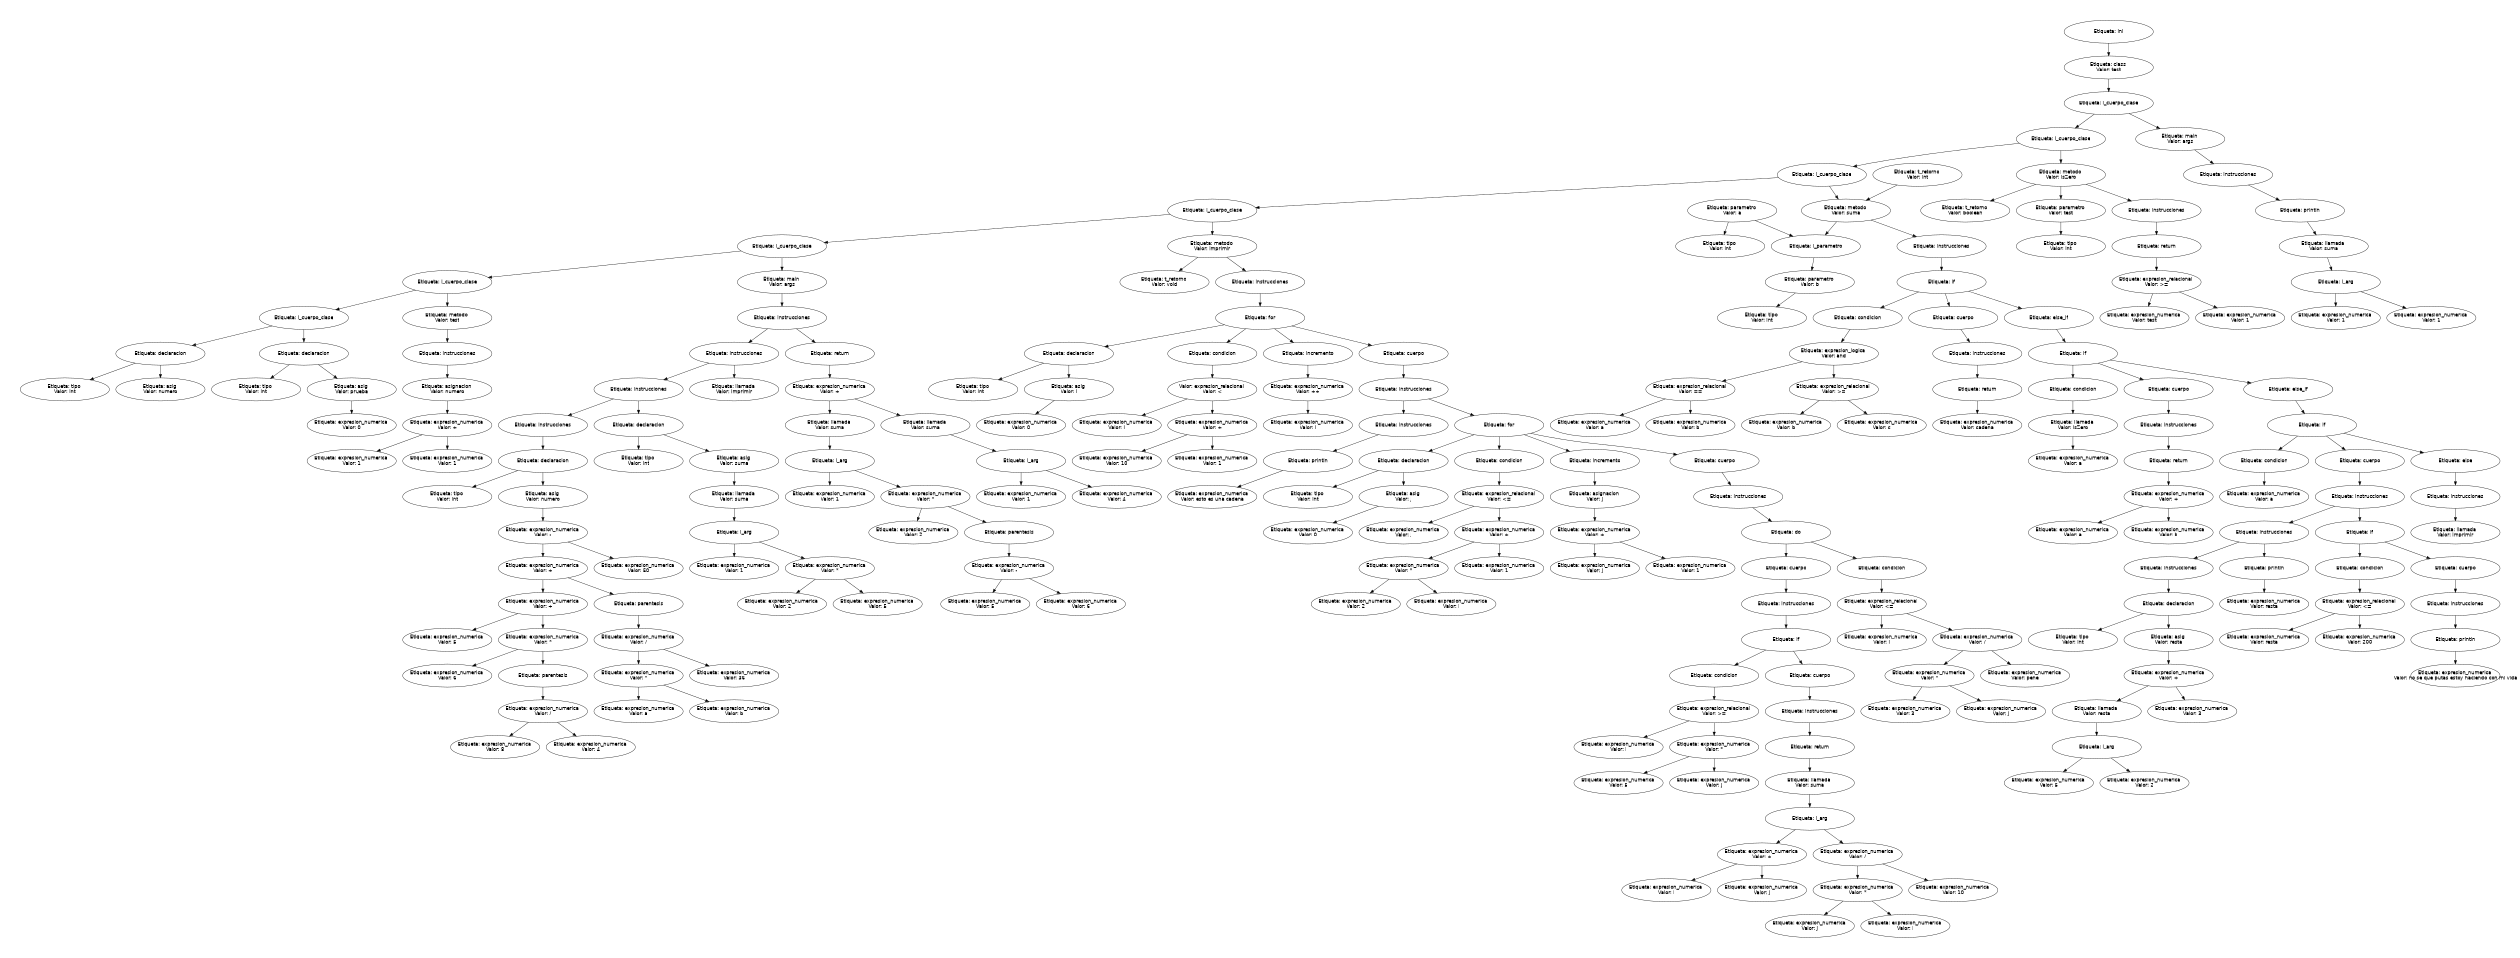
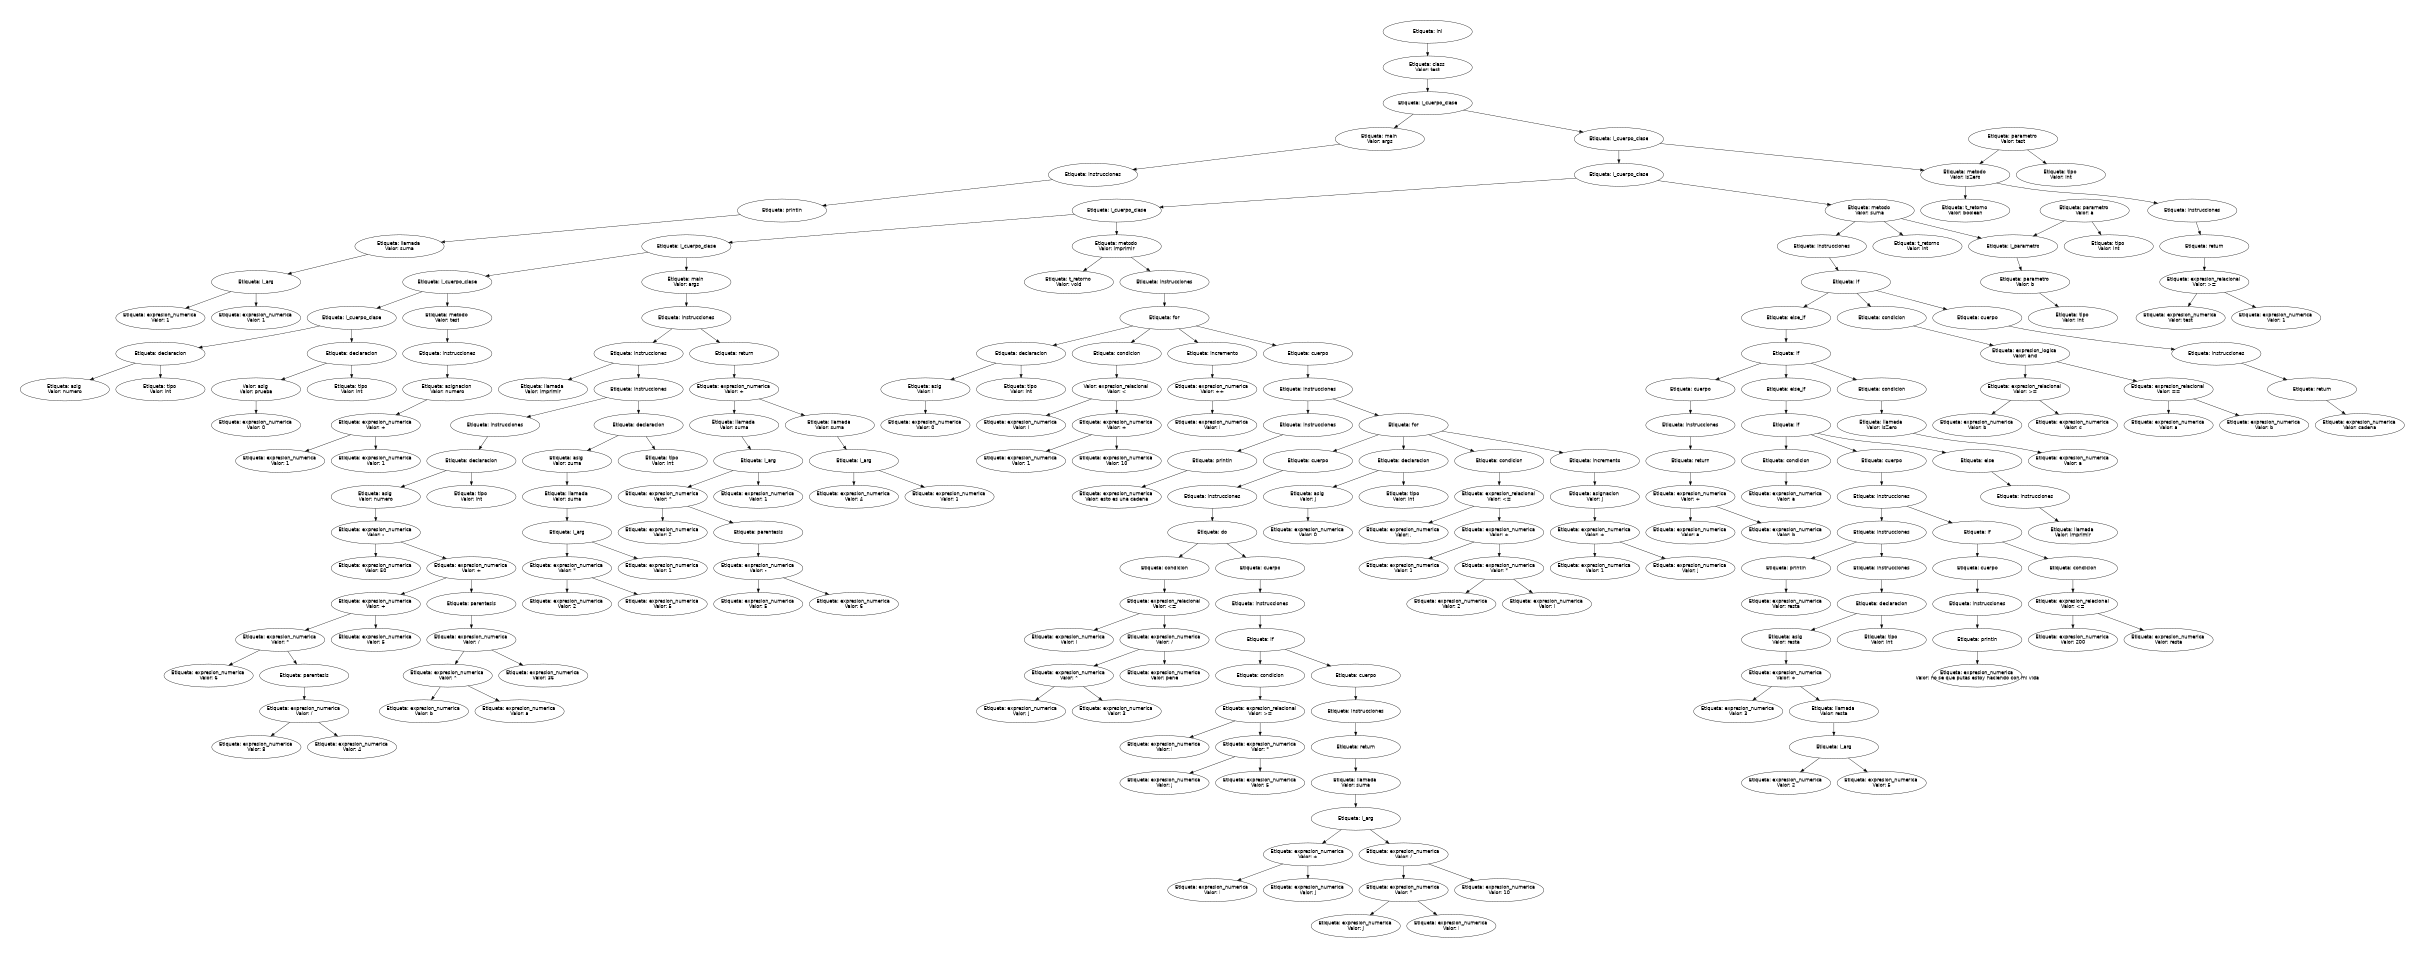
edge "Etiqueta: metodo Valor: isZero" -> "Etiqueta: parametro Valor: test": reversed
edge "Etiqueta: t_retorno Valor: int" -> "Etiqueta: metodo Valor: suma": reversed
node "Etiqueta: asig Valor: prueba": label "Etiqueta: asig Valor: prueba" -> "Valor: asig Valor: prueba"
